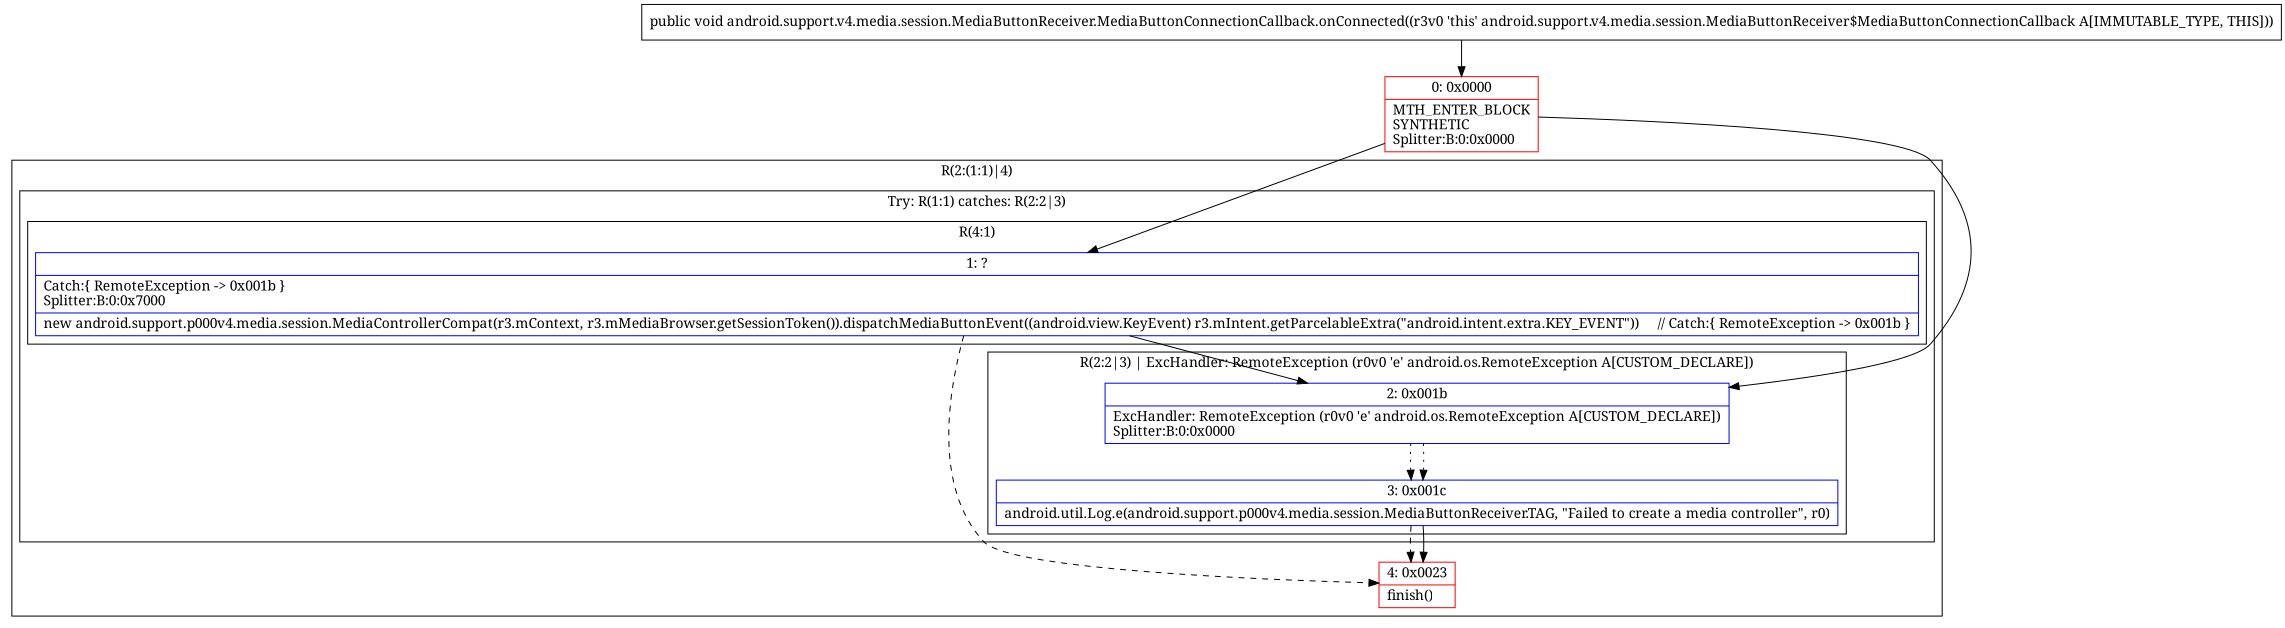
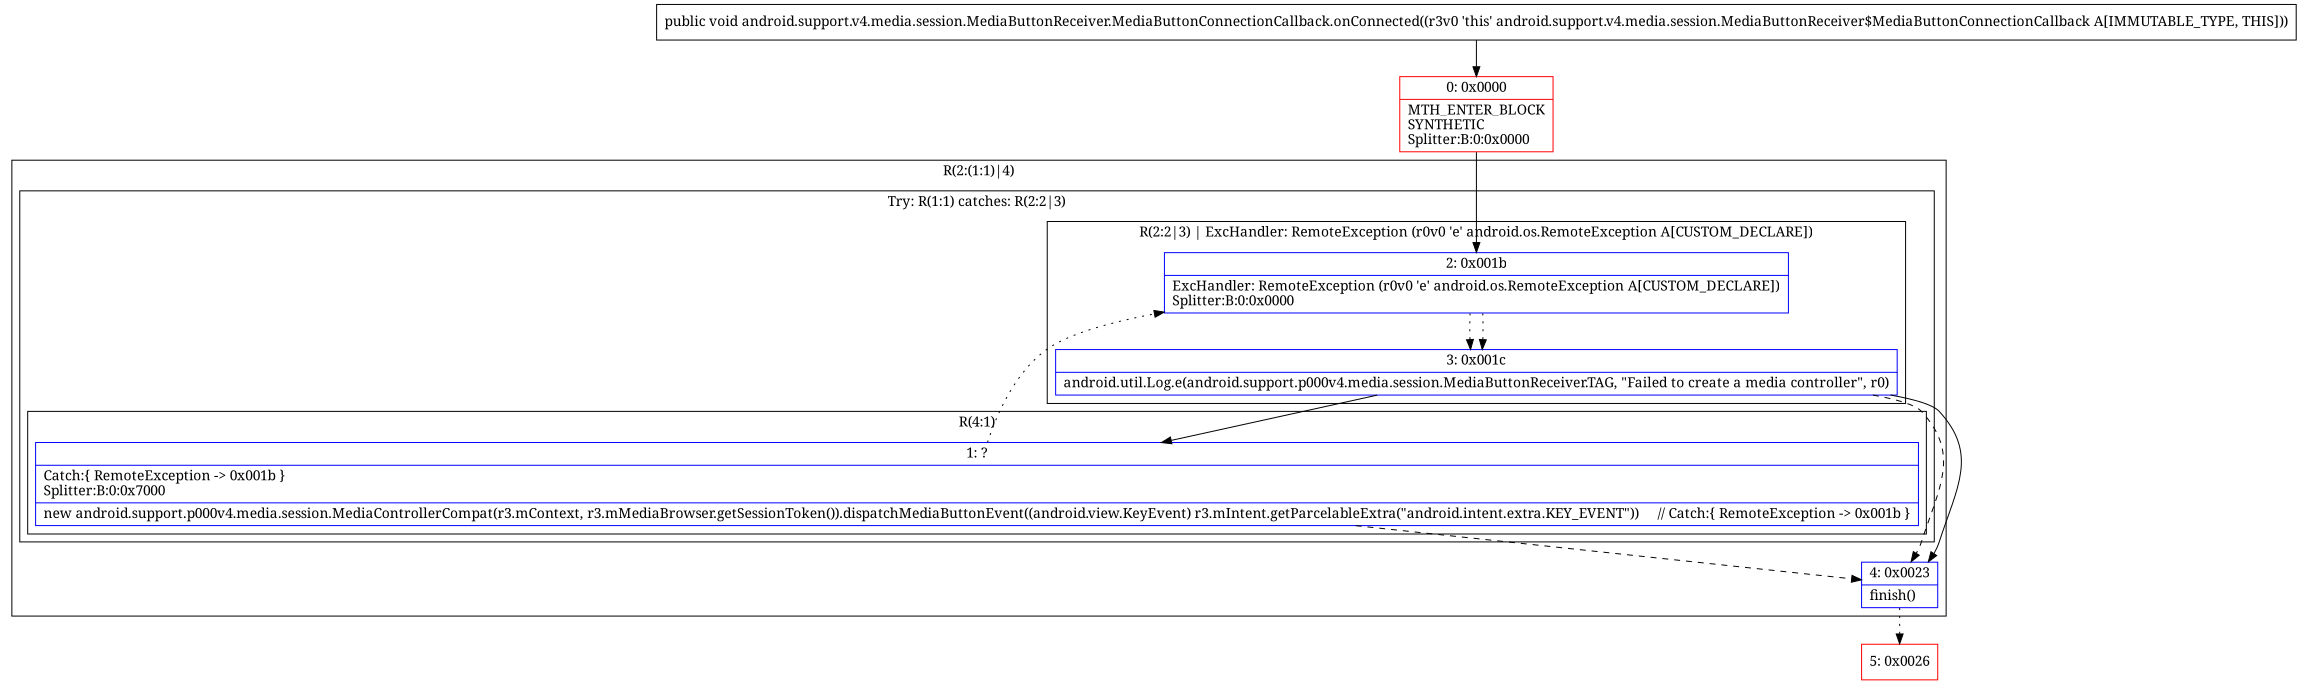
edge "0: 0x0000" -> "1: ?": now "3: 0x001c" -> "1: ?"
edge "1: ?" -> "2: 0x001b": style solid -> dotted
node "4: 0x0023": color red -> blue
node "5: 0x0026": added
